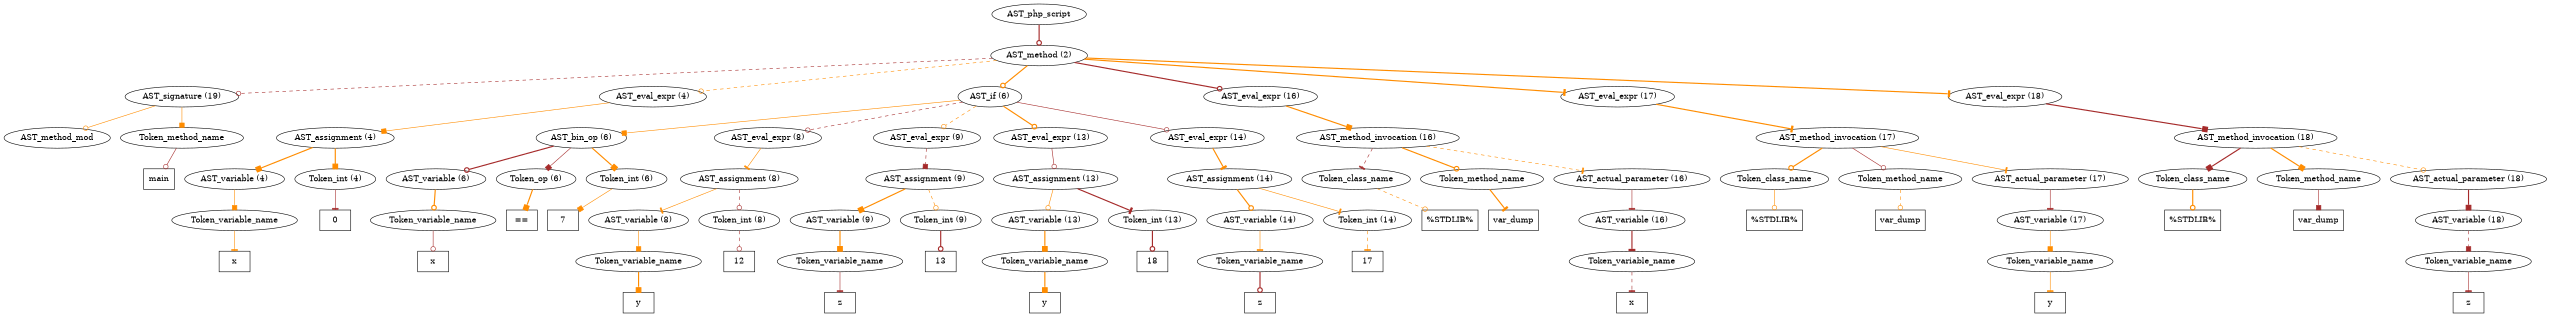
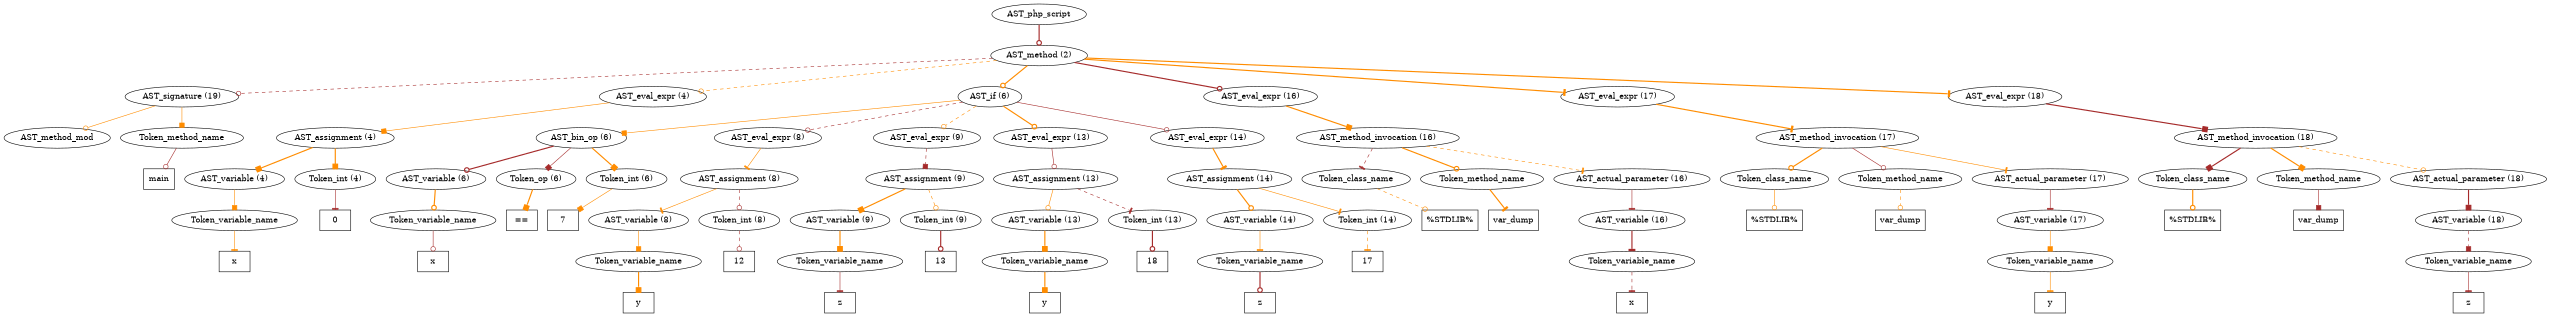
edge "AST_assignment (13)" -> "Token_int (13)": style bold -> dashed
